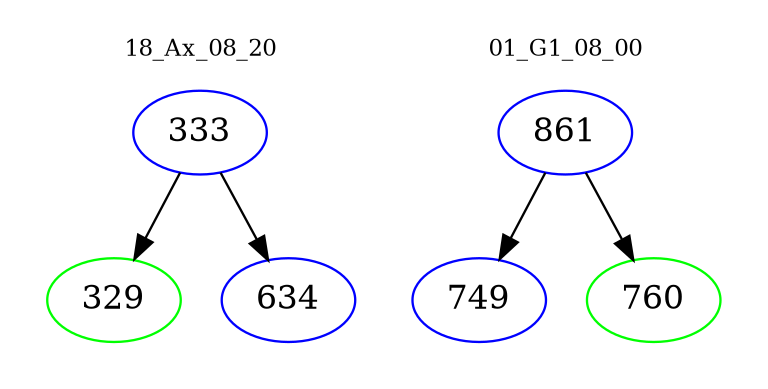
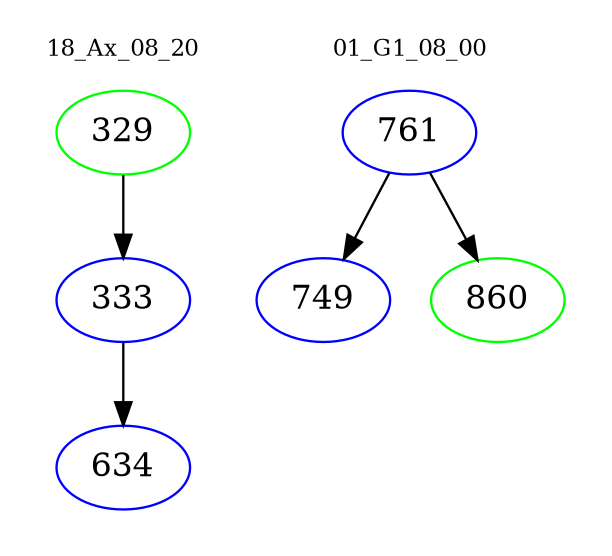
node "861": label "861" -> "761"
edge "333" -> "329": reversed
node "760": label "760" -> "860"
